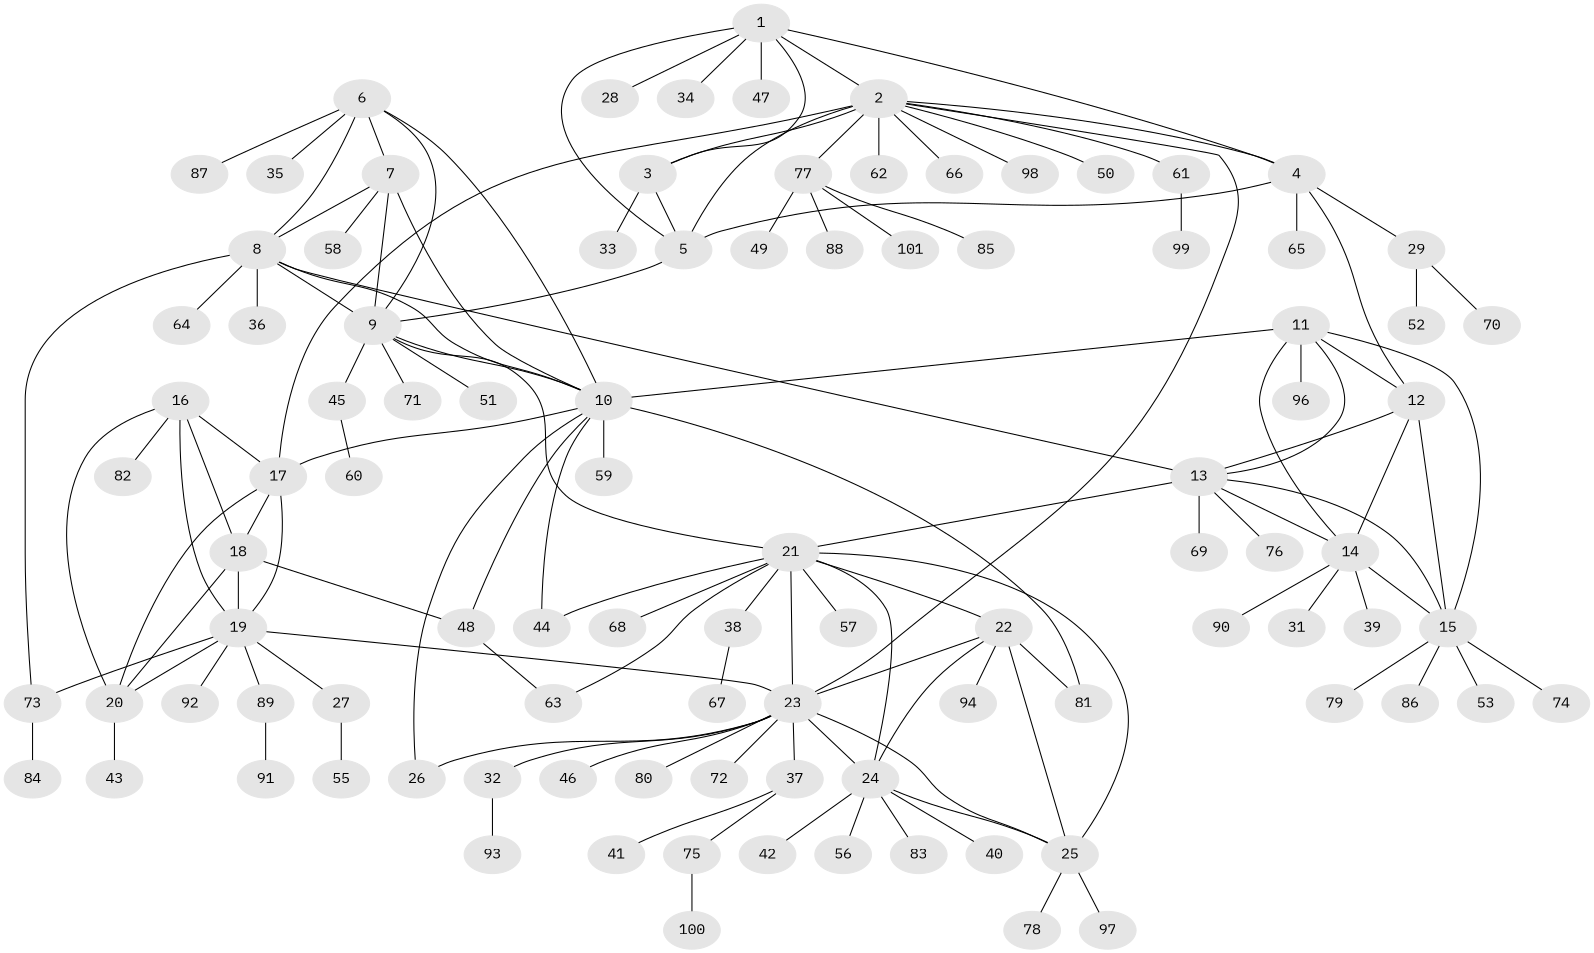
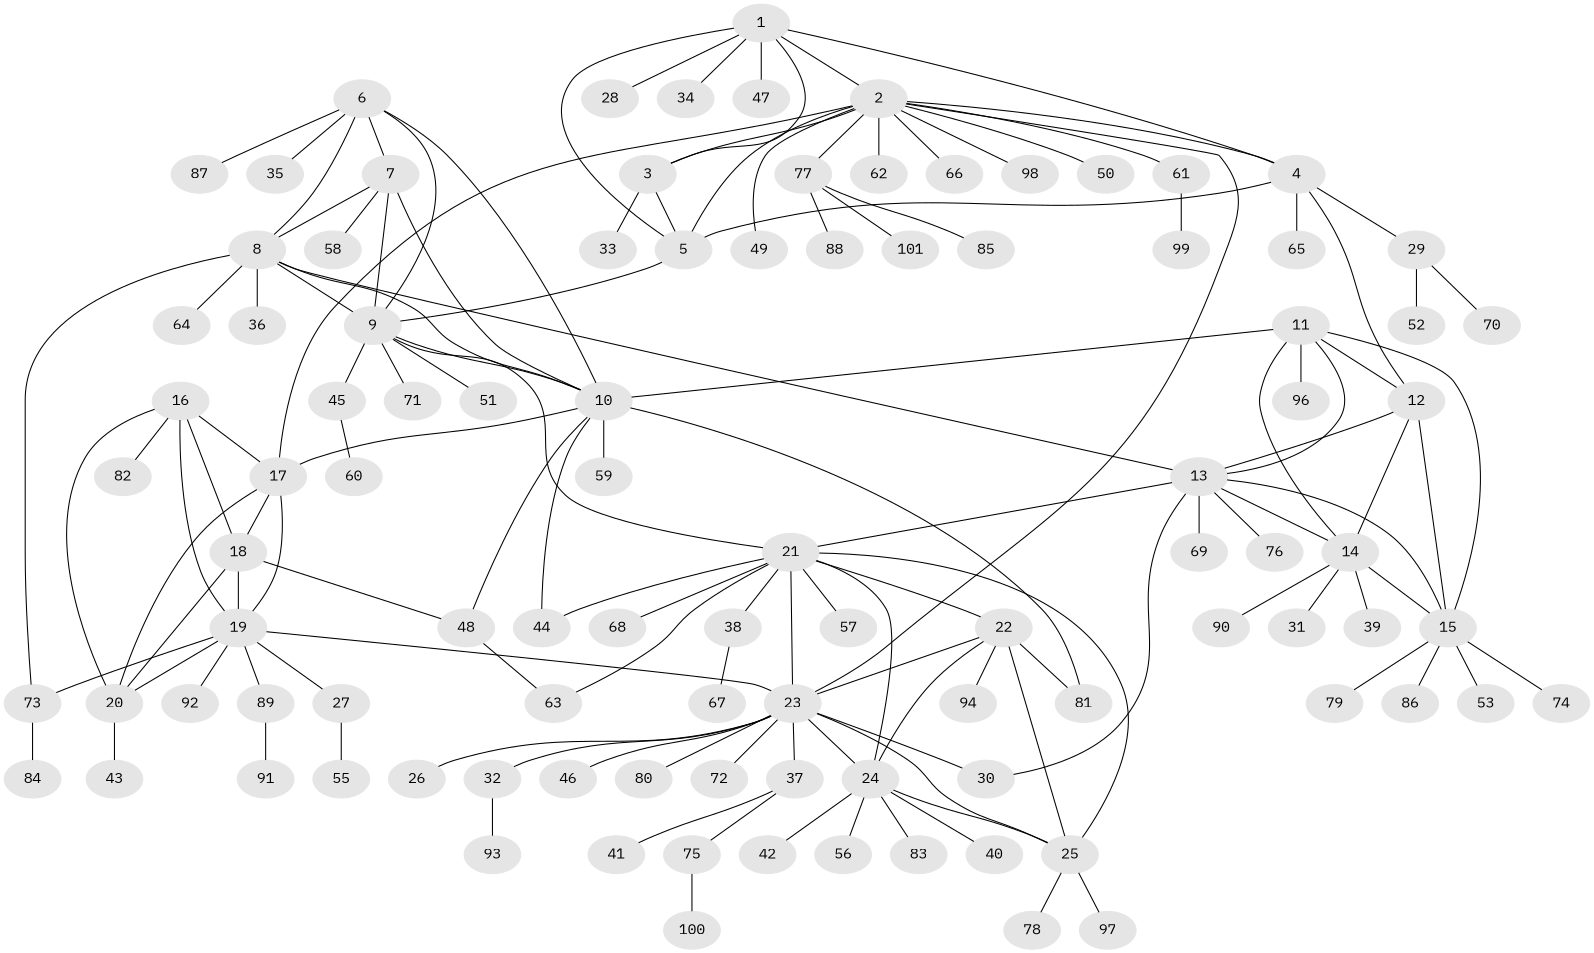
edge "77" -- "49": now "2" -- "49"
edge "10" -- "26": removed
node "30": added
